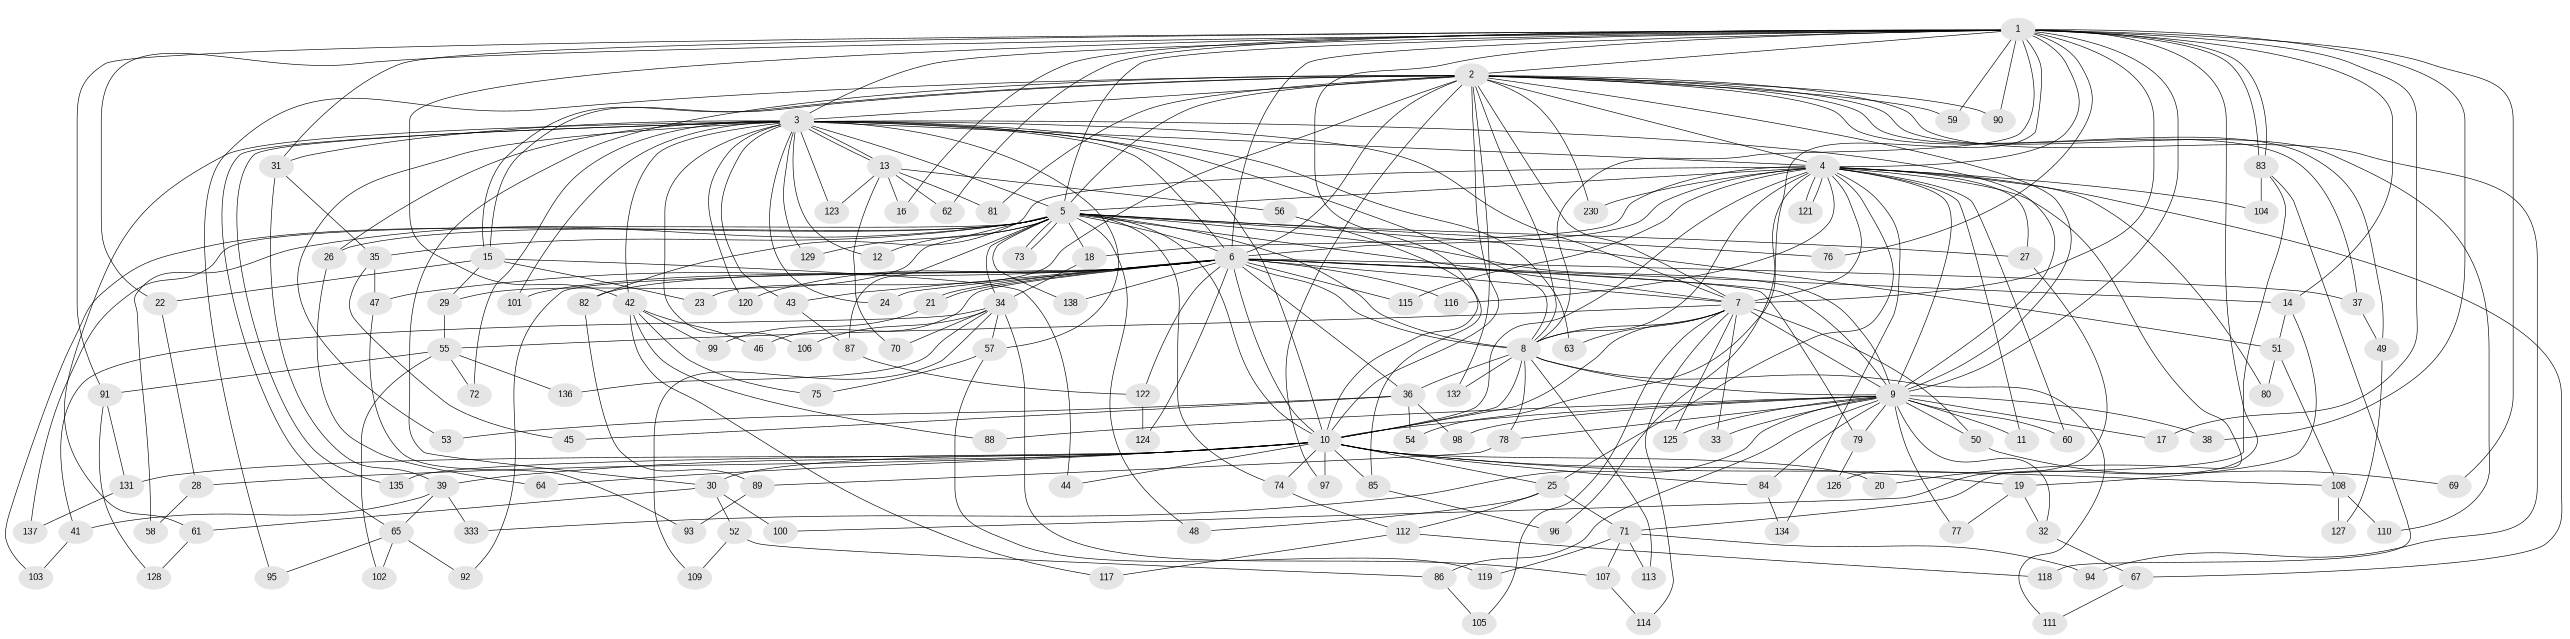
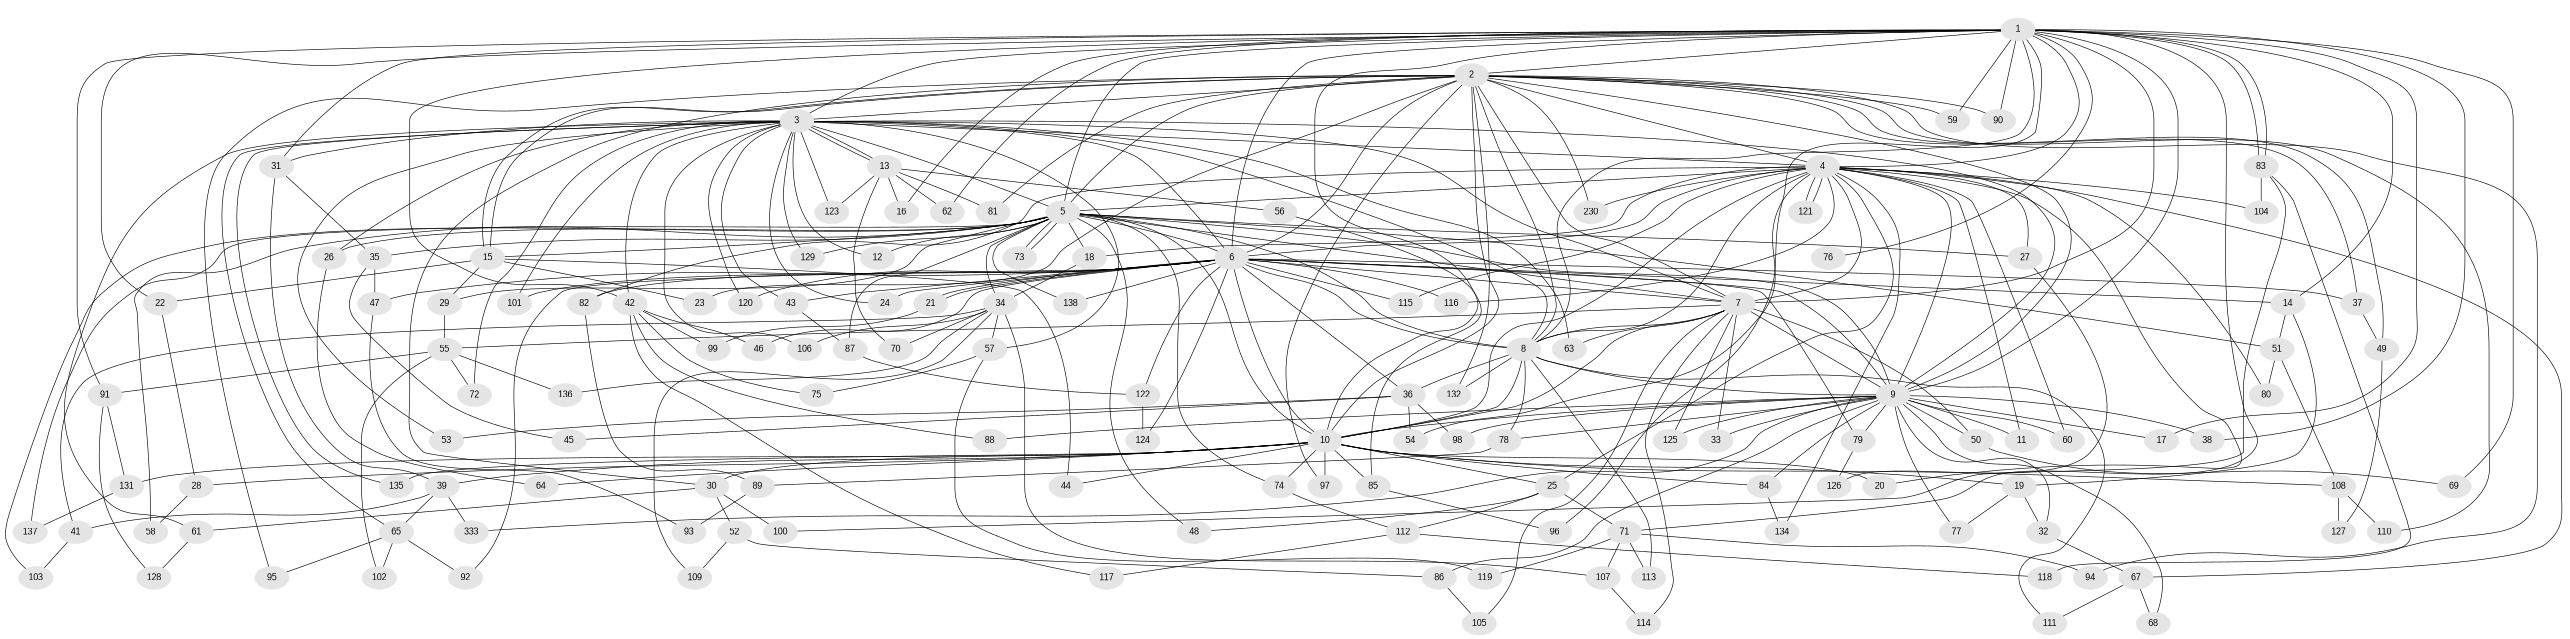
edge "3" -- "10": removed
edge "5" -- "76": now "5" -- "15"
node "68": added
